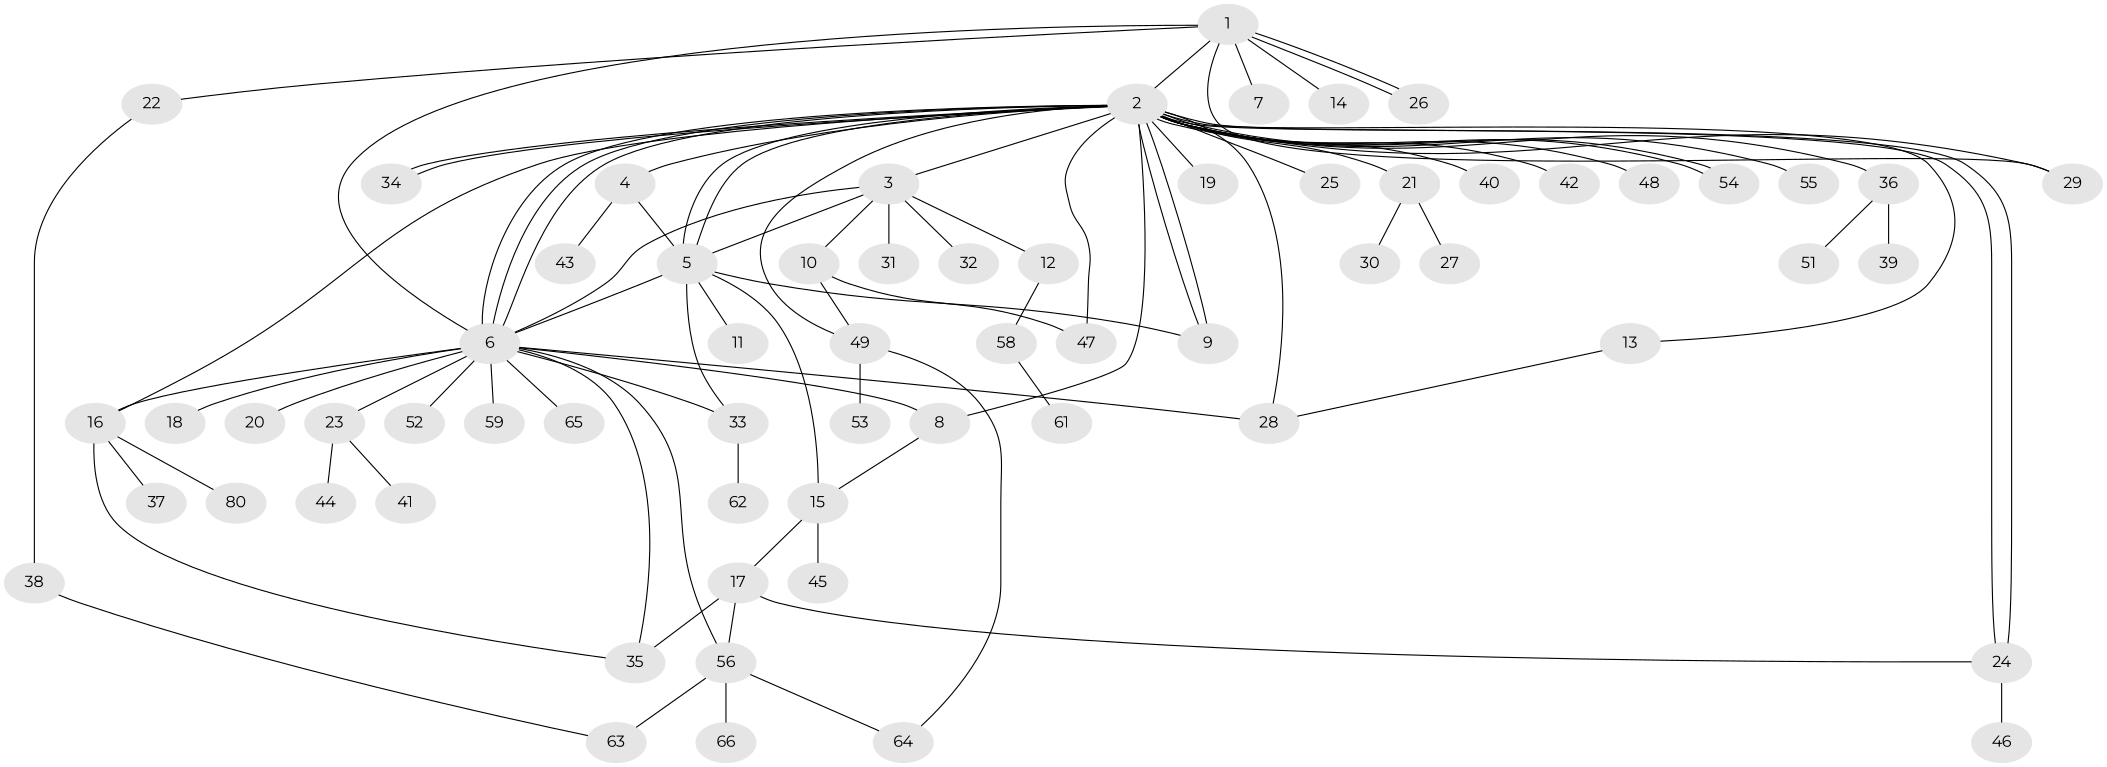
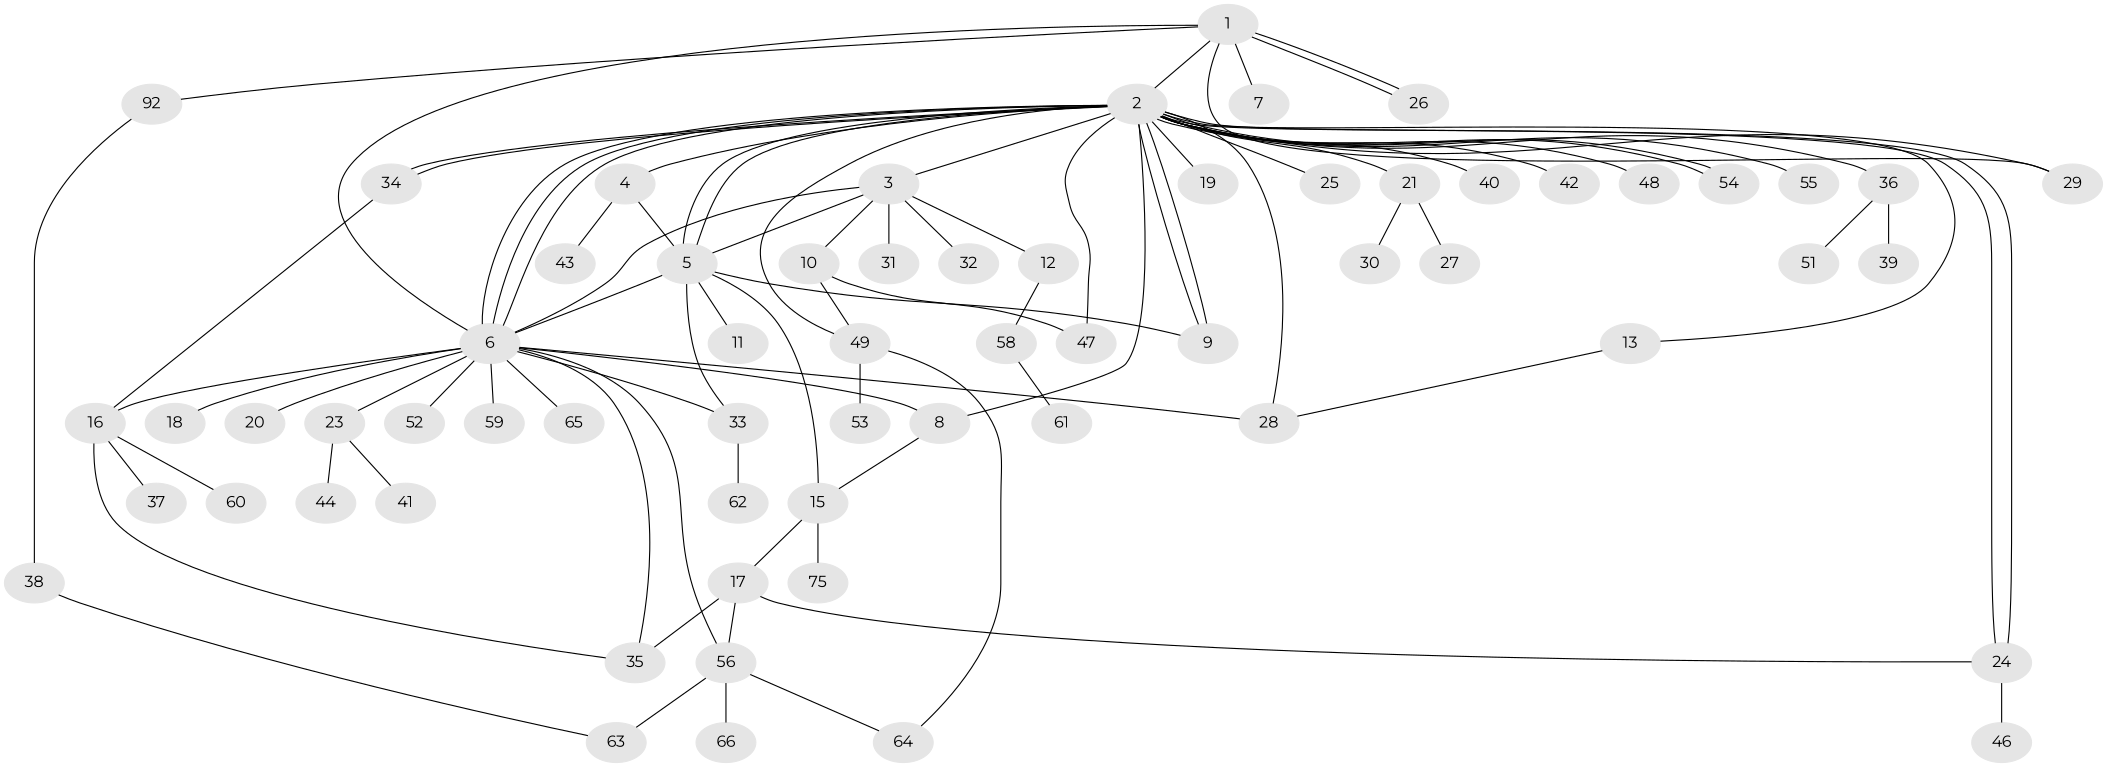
node "22": label "22" -> "92"
node "14": removed
edge "2" -- "16": now "34" -- "16"
node "80": label "80" -> "60"
node "45": label "45" -> "75"
